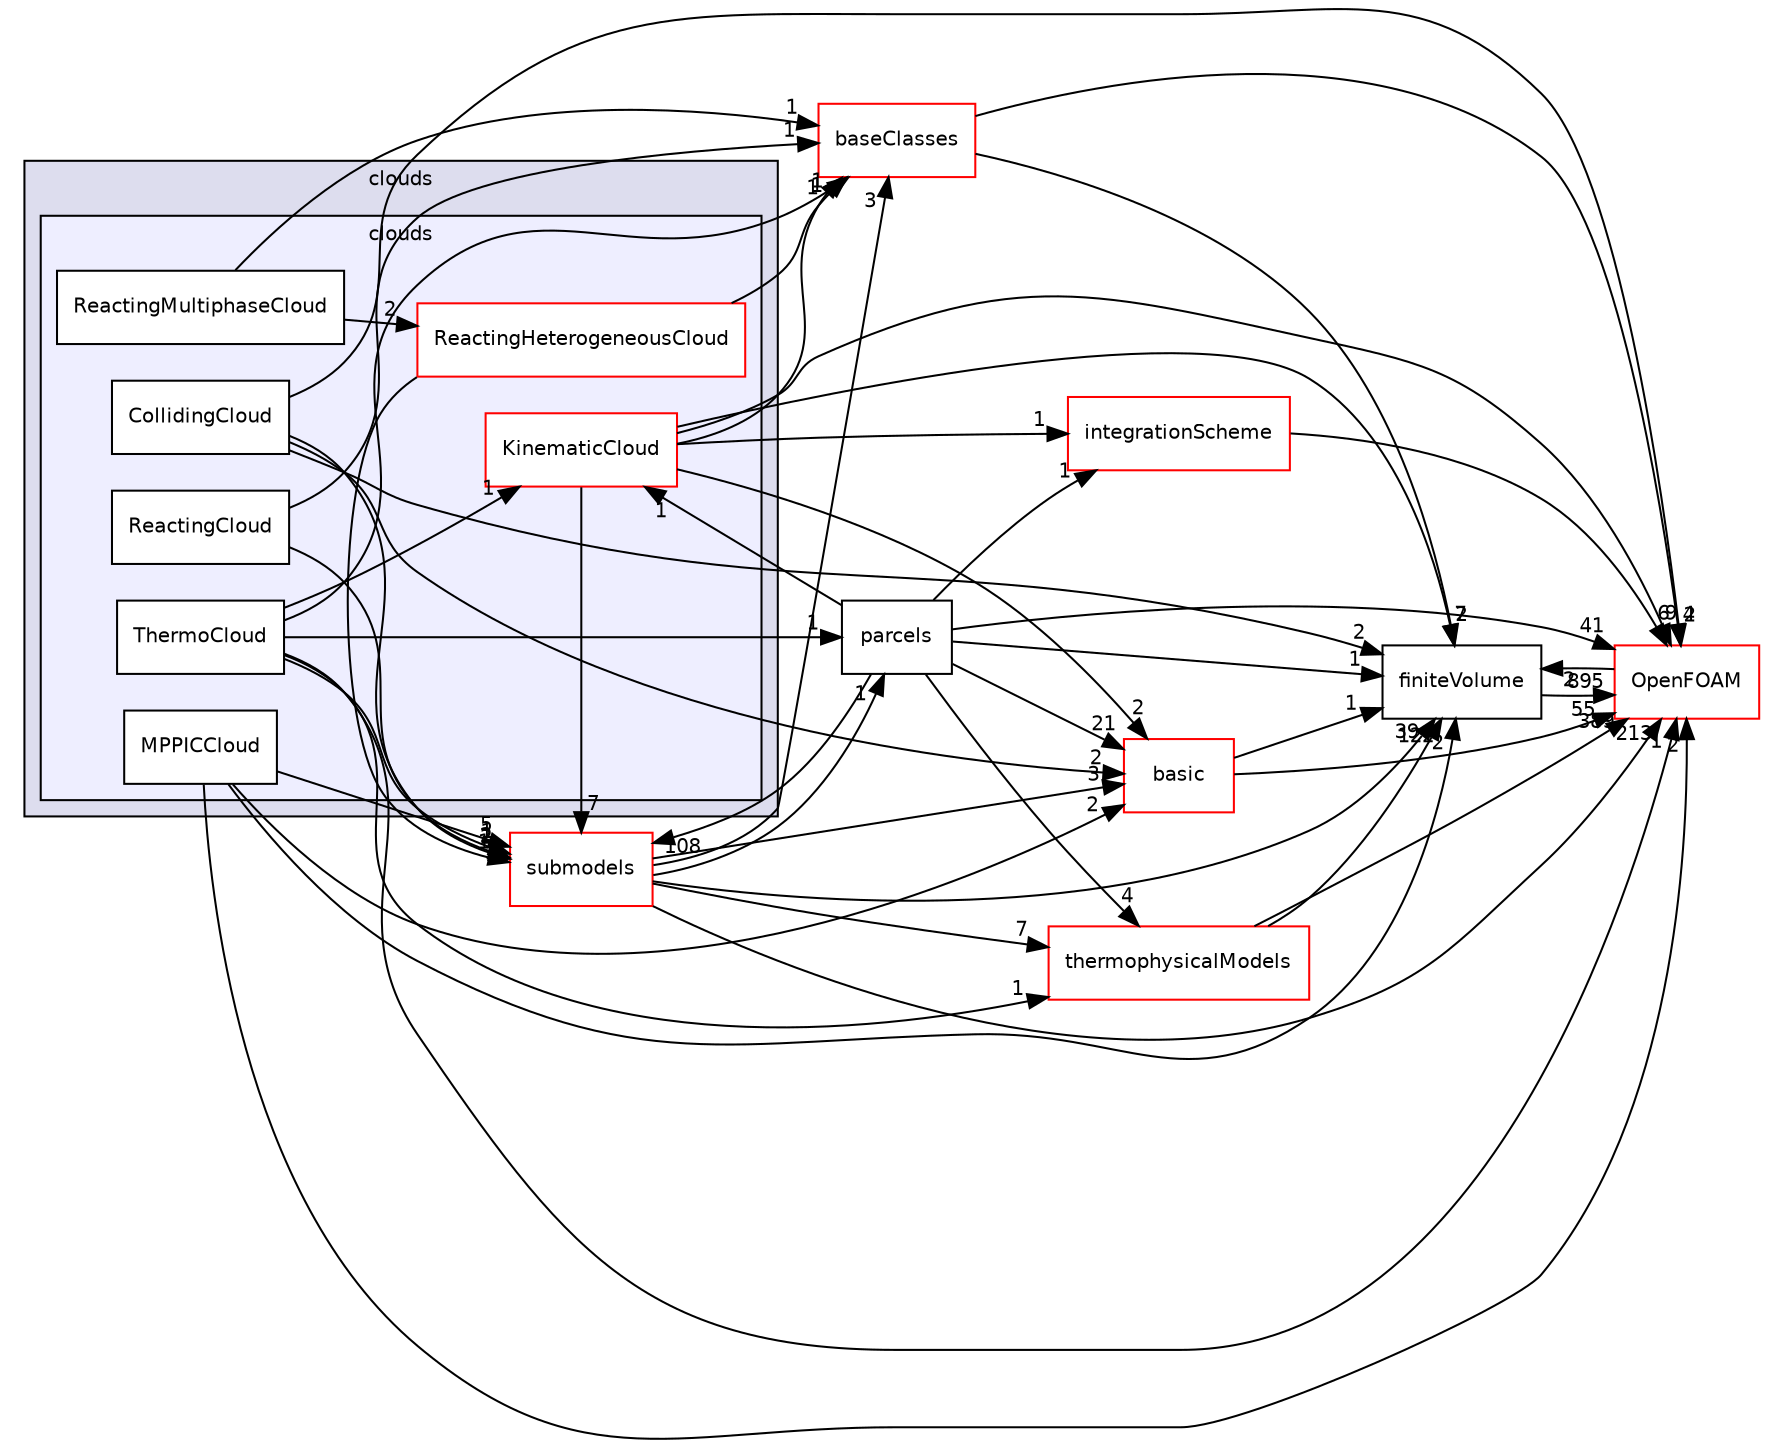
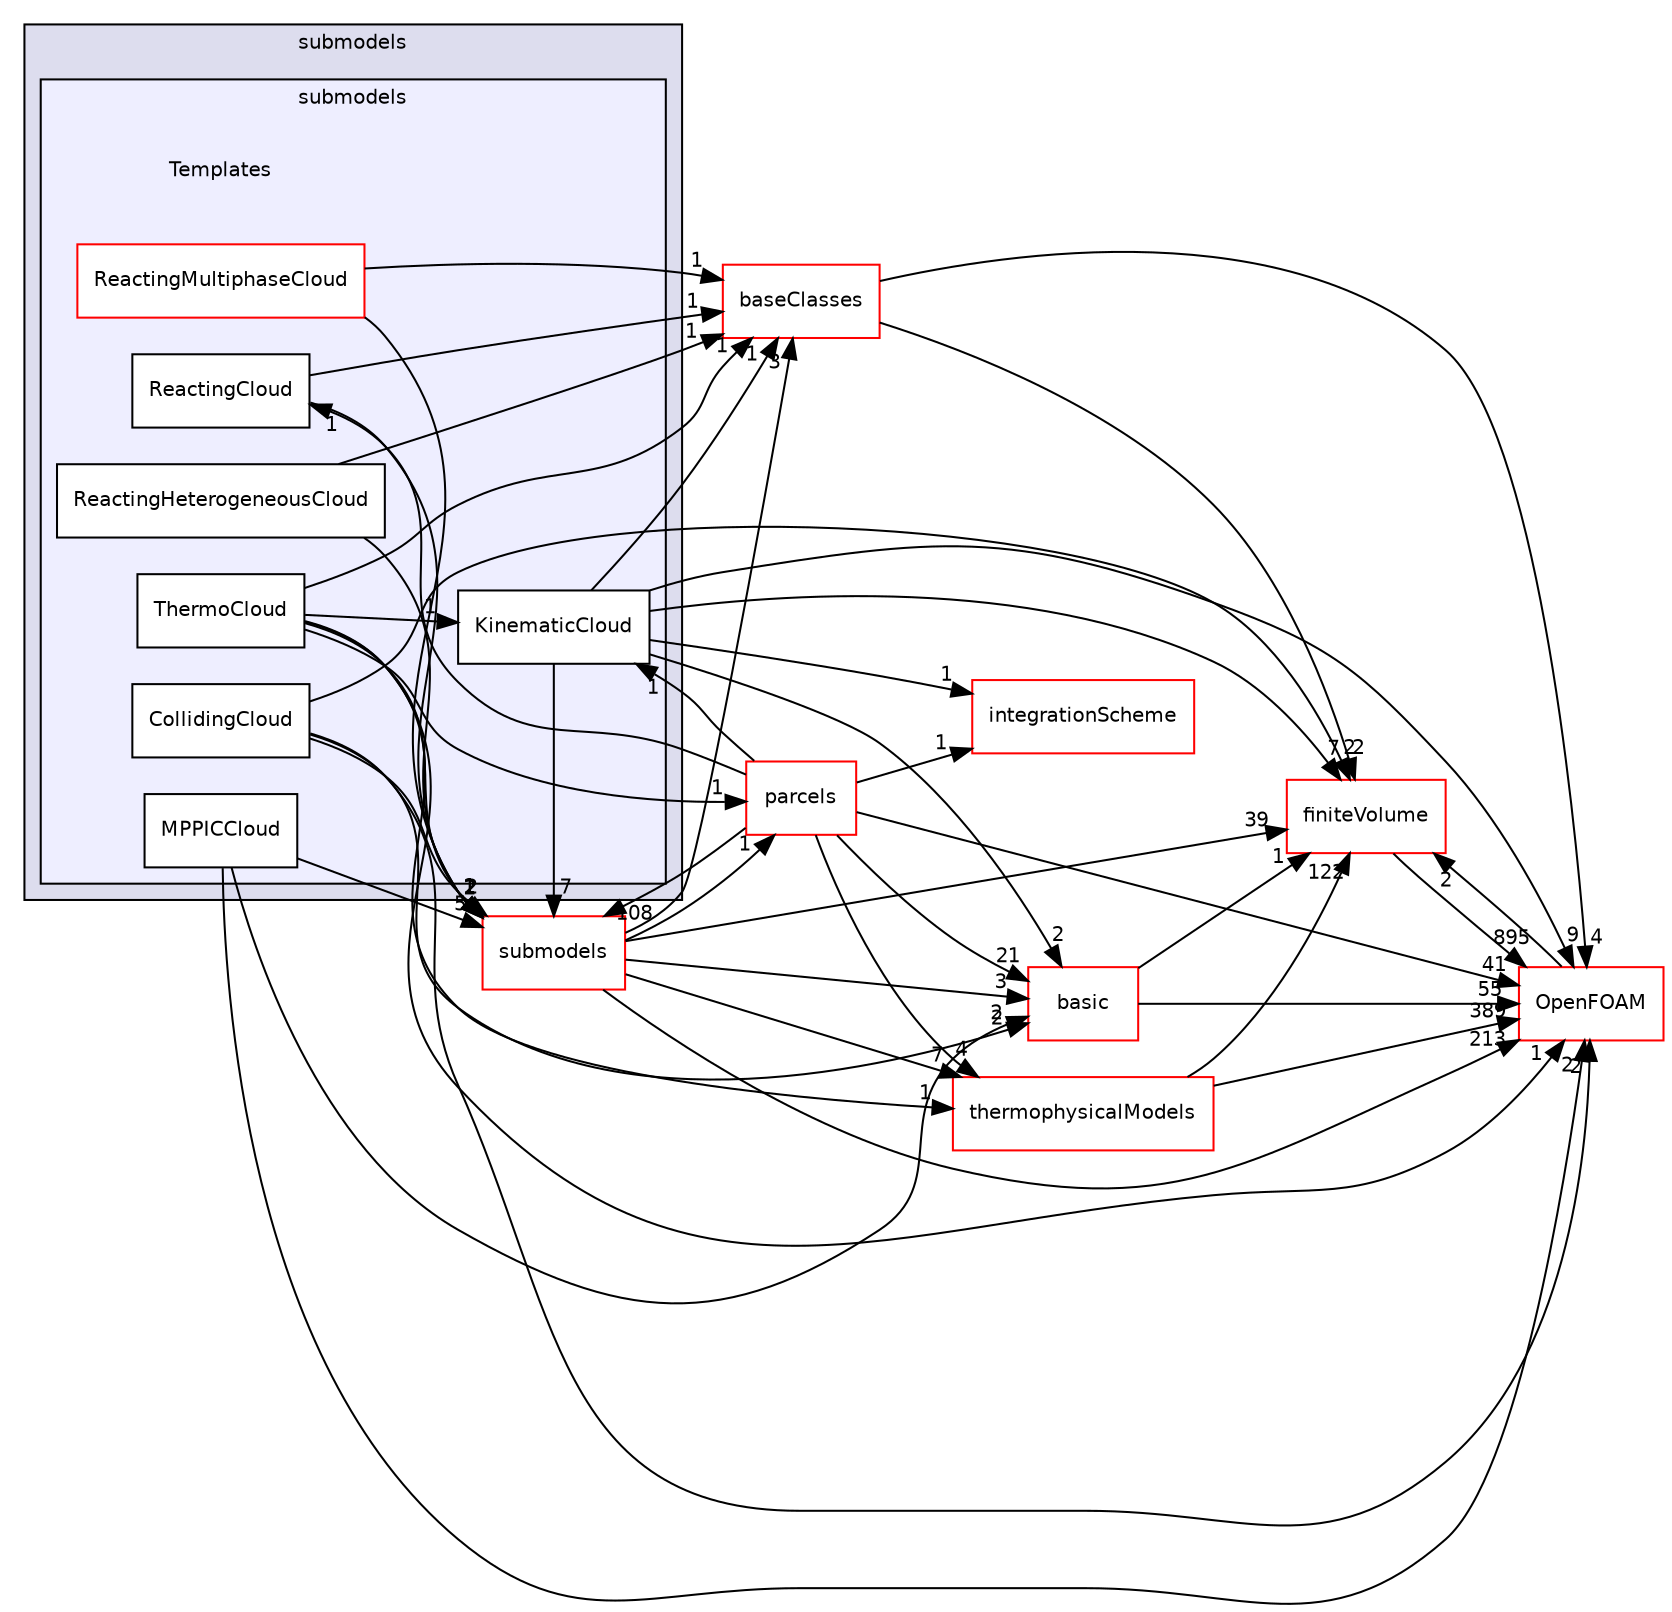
node "Templates": added
cluster "clouds": label "clouds" -> "submodels"
node "ReactingMultiphaseCloud": color black -> red
edge "ReactingMultiphaseCloud" -> "ReactingHeterogeneousCloud": now "ReactingMultiphaseCloud" -> "submodels"
node "ReactingHeterogeneousCloud": color red -> black
node "KinematicCloud": color red -> black
edge "integrationScheme" -> "OpenFOAM": removed
node "parcels": color black -> red
edge "parcels" -> "finiteVolume": now "parcels" -> "ReactingCloud"
node "finiteVolume": color black -> red
edge "MPPICCloud" -> "finiteVolume": removed
